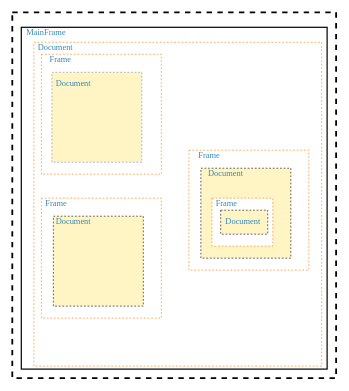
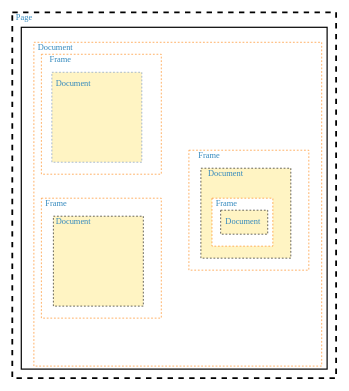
node "Page": added
node "MainFrame": removed
